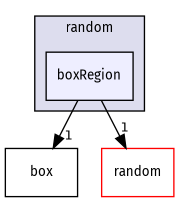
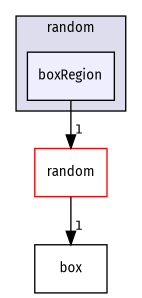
edge "boxRegion" -> "box": now "random" -> "box"
